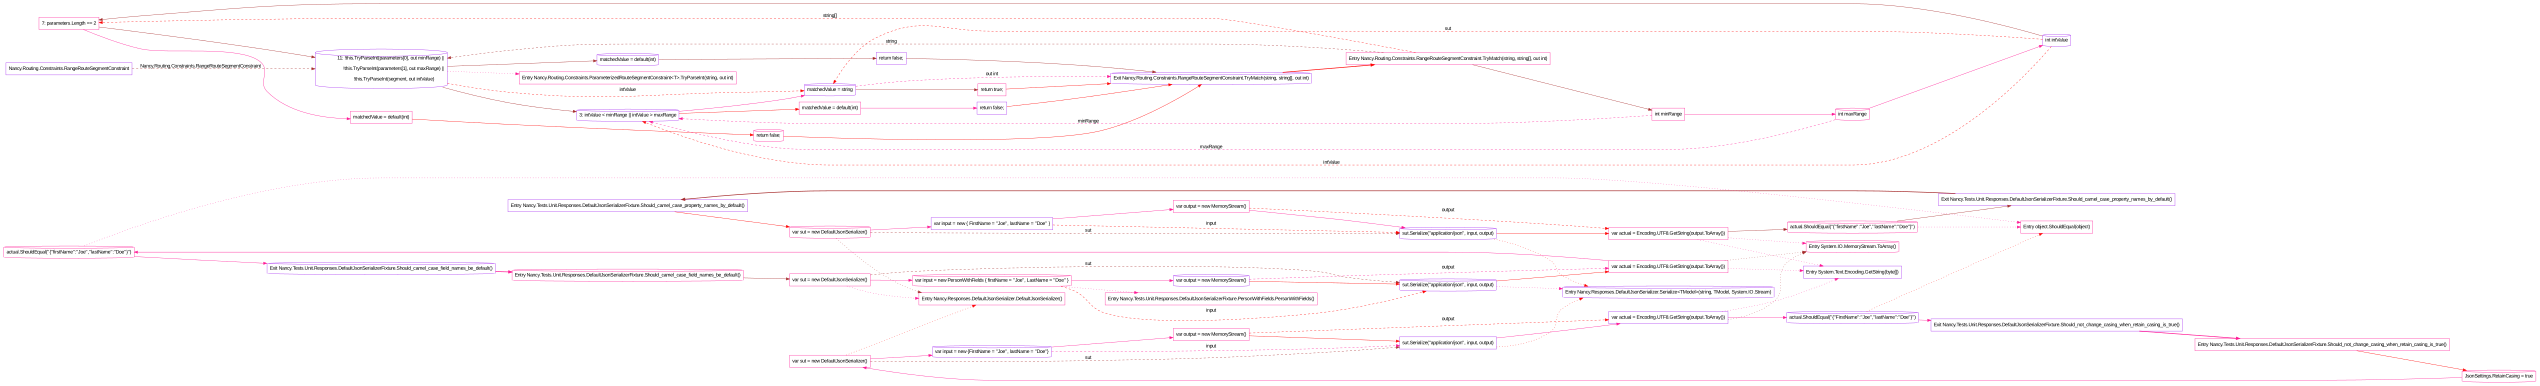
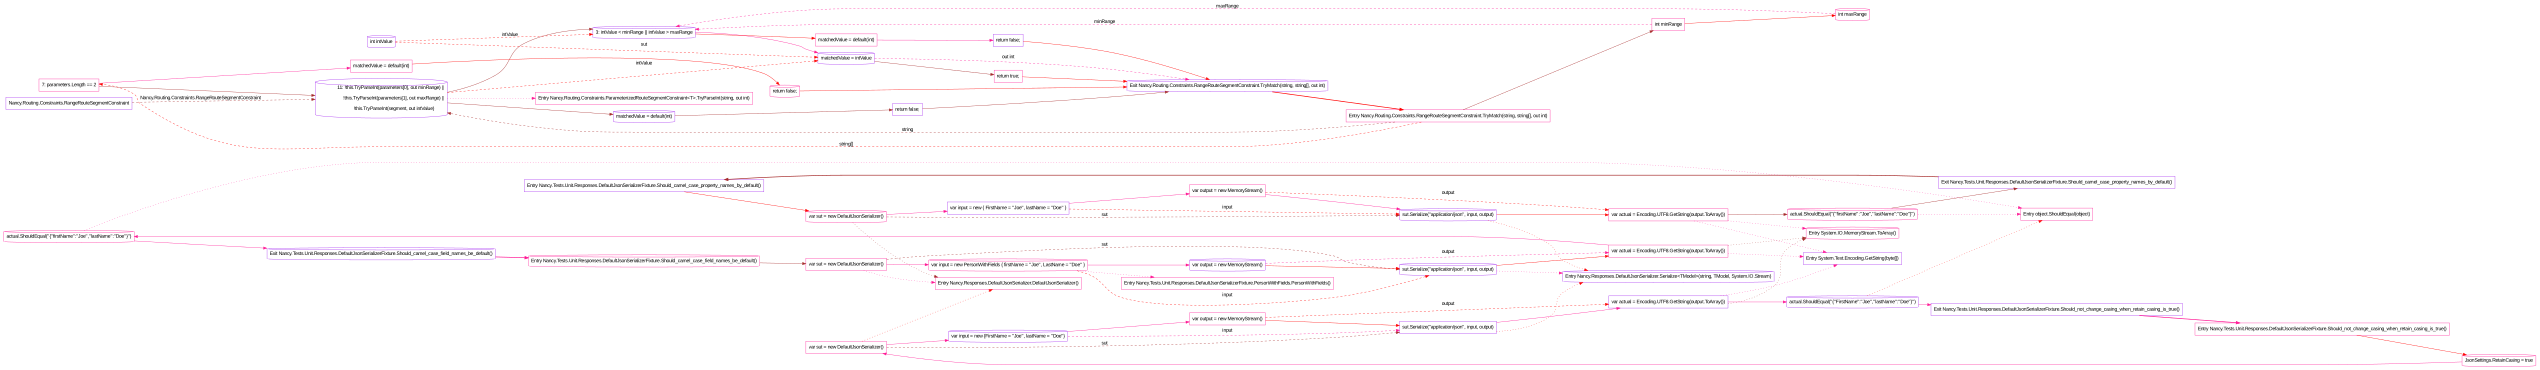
edge "int intValue" -> "7: parameters.Length == 2": removed
edge "int maxRange" -> "int intValue": removed
node "matchedValue = string": label "matchedValue = string" -> "matchedValue = intValue"
edge "int minRange" -> "int maxRange": color deeppink -> red
